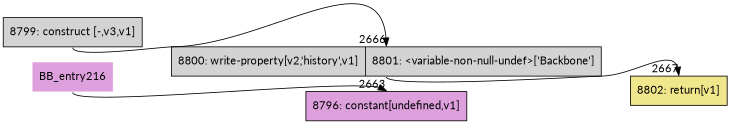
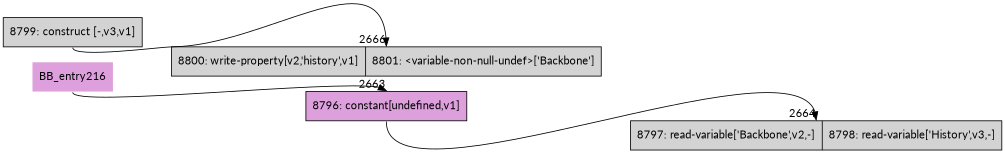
node "8802: return[v1]": removed
node "8797: read-variable['Backbone',v2,-]": added
